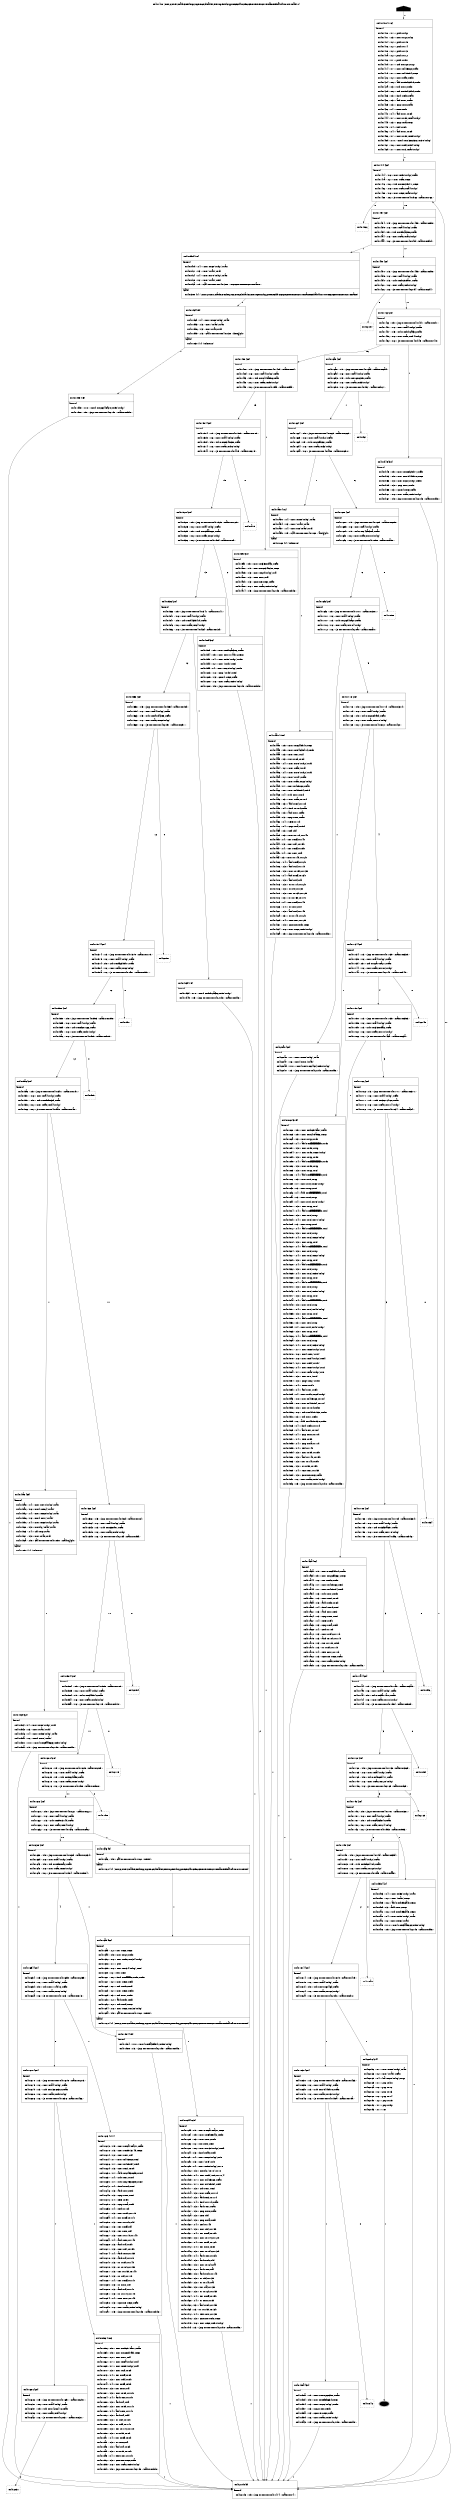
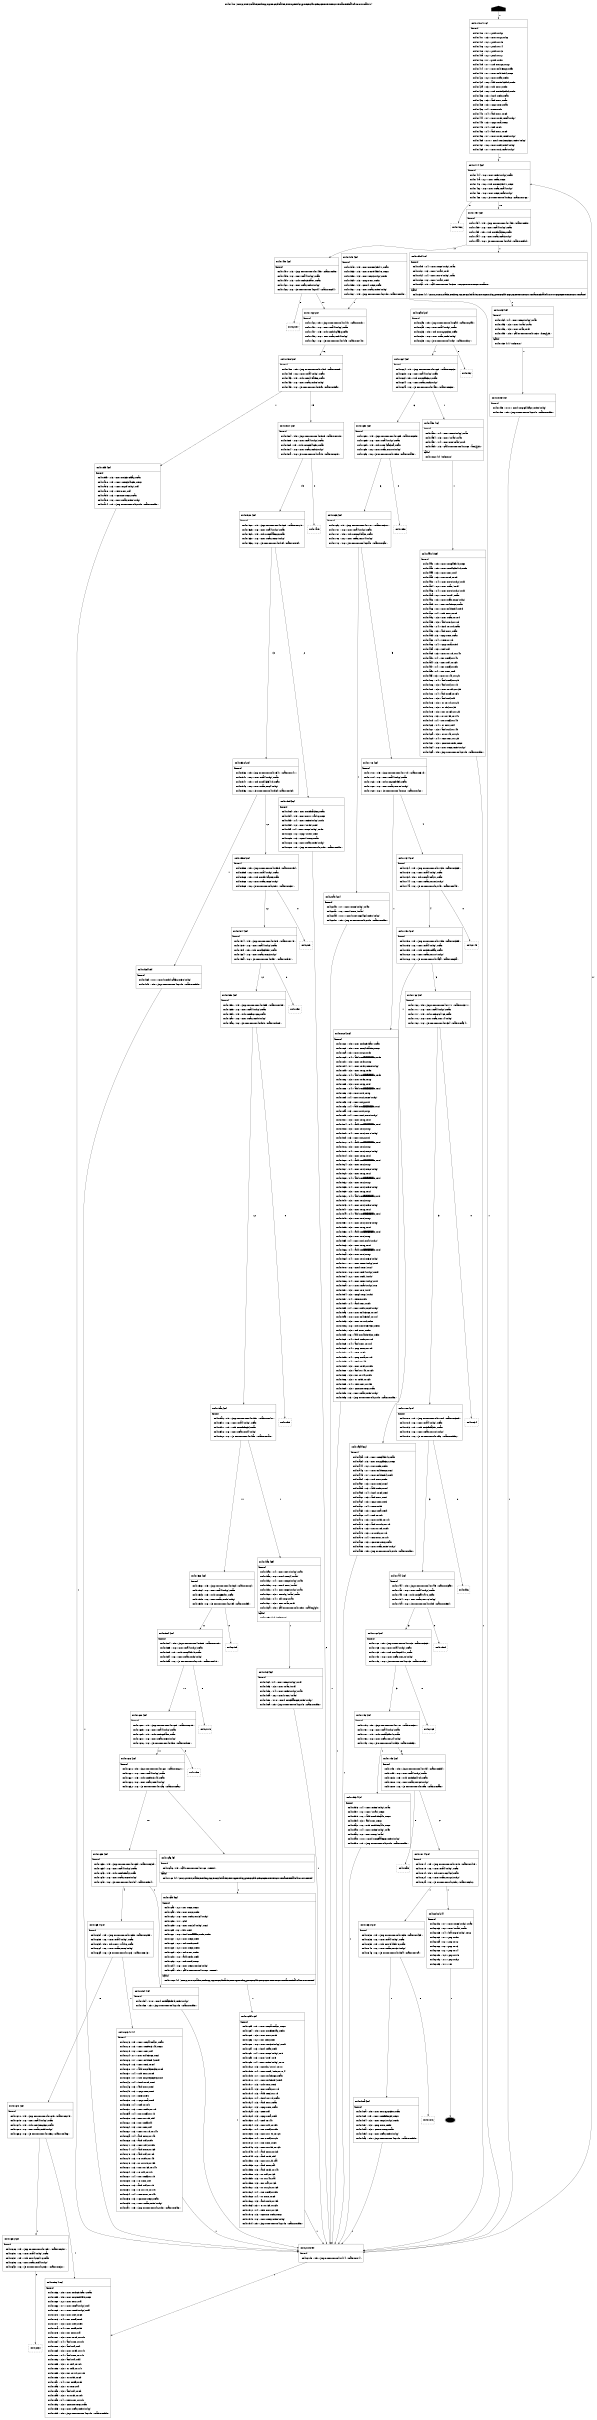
edge "0x4014cc [28]" -> "0x401b4e [30]": reversed
edge "0x401856 [106]" -> "0x4021d8 [5]": reversed
